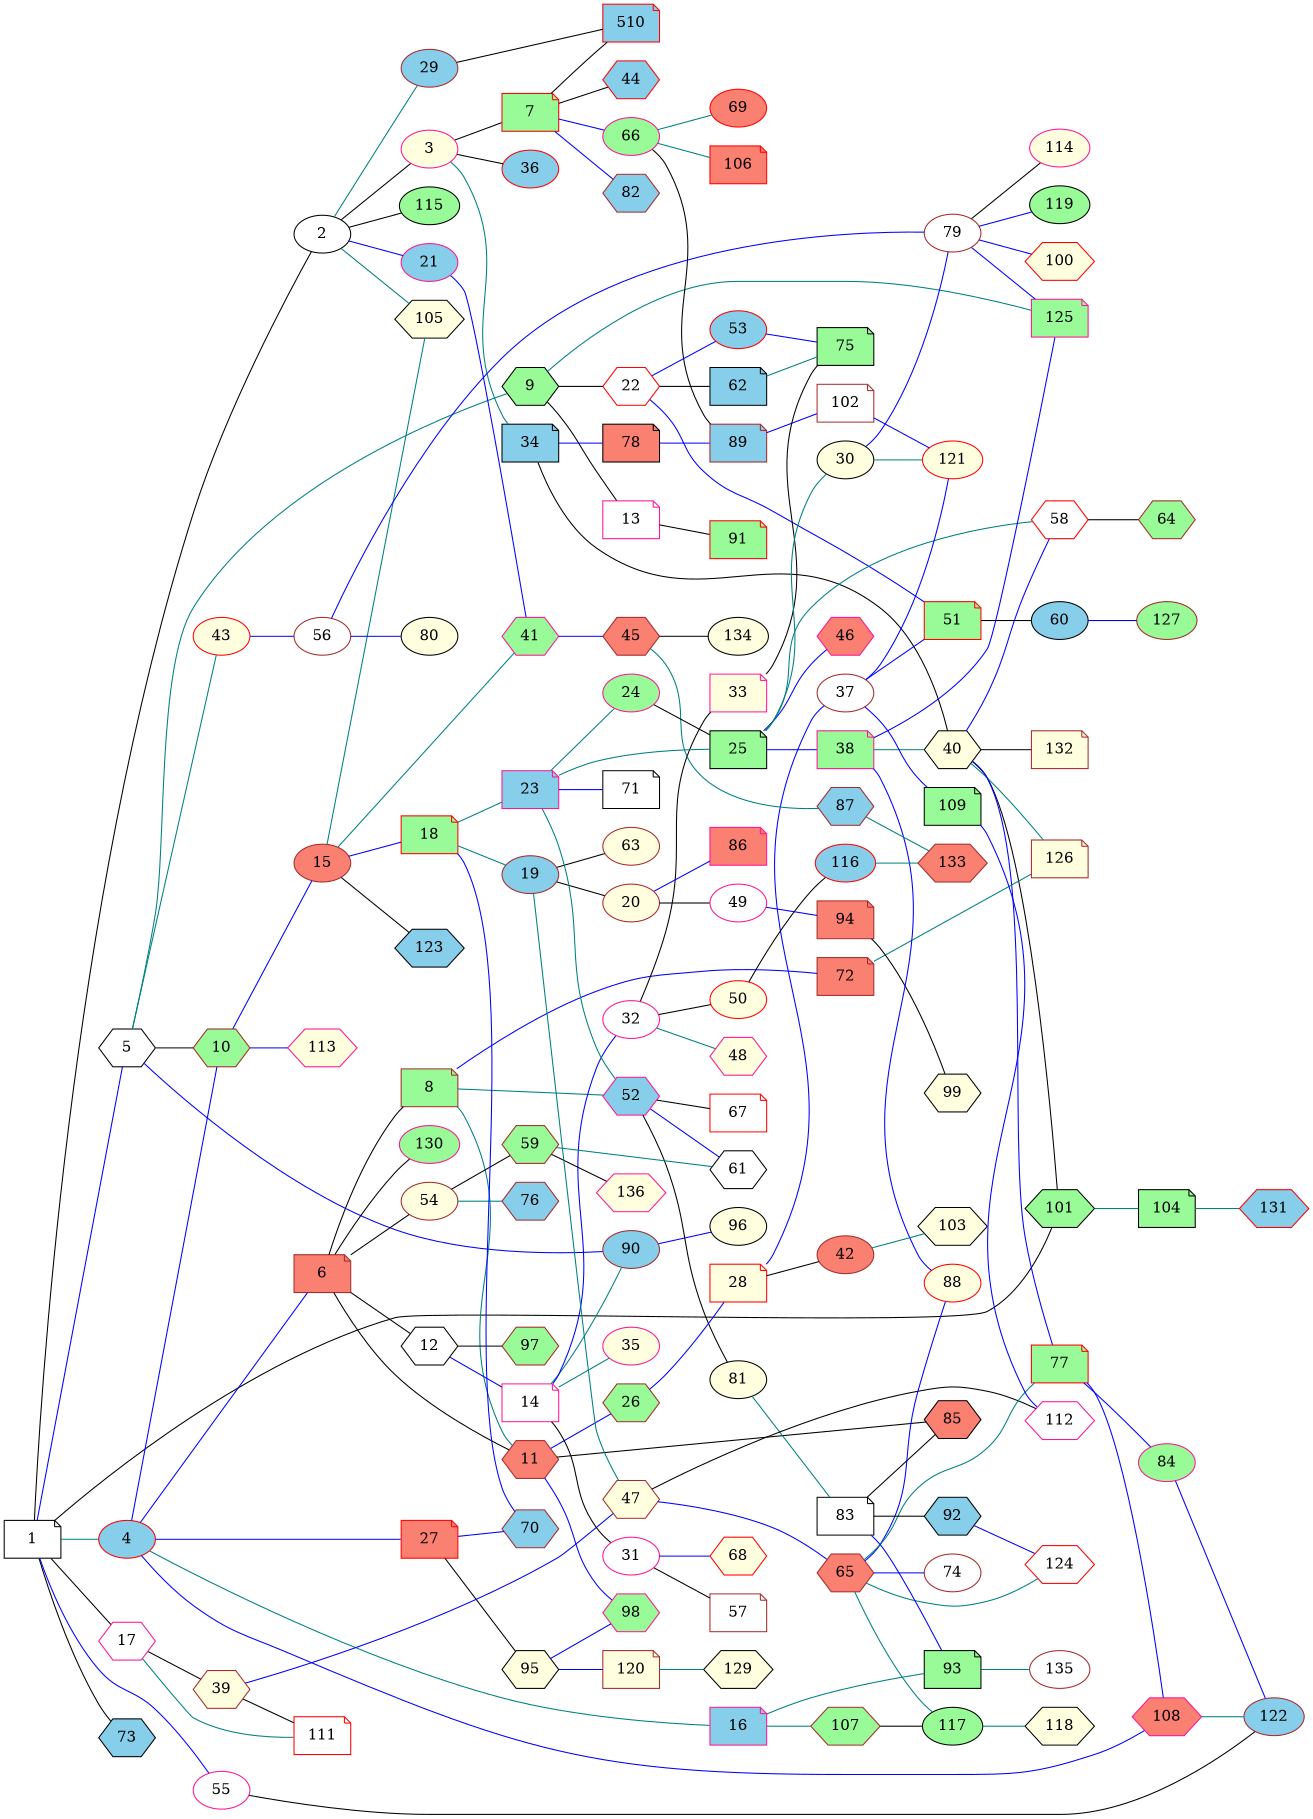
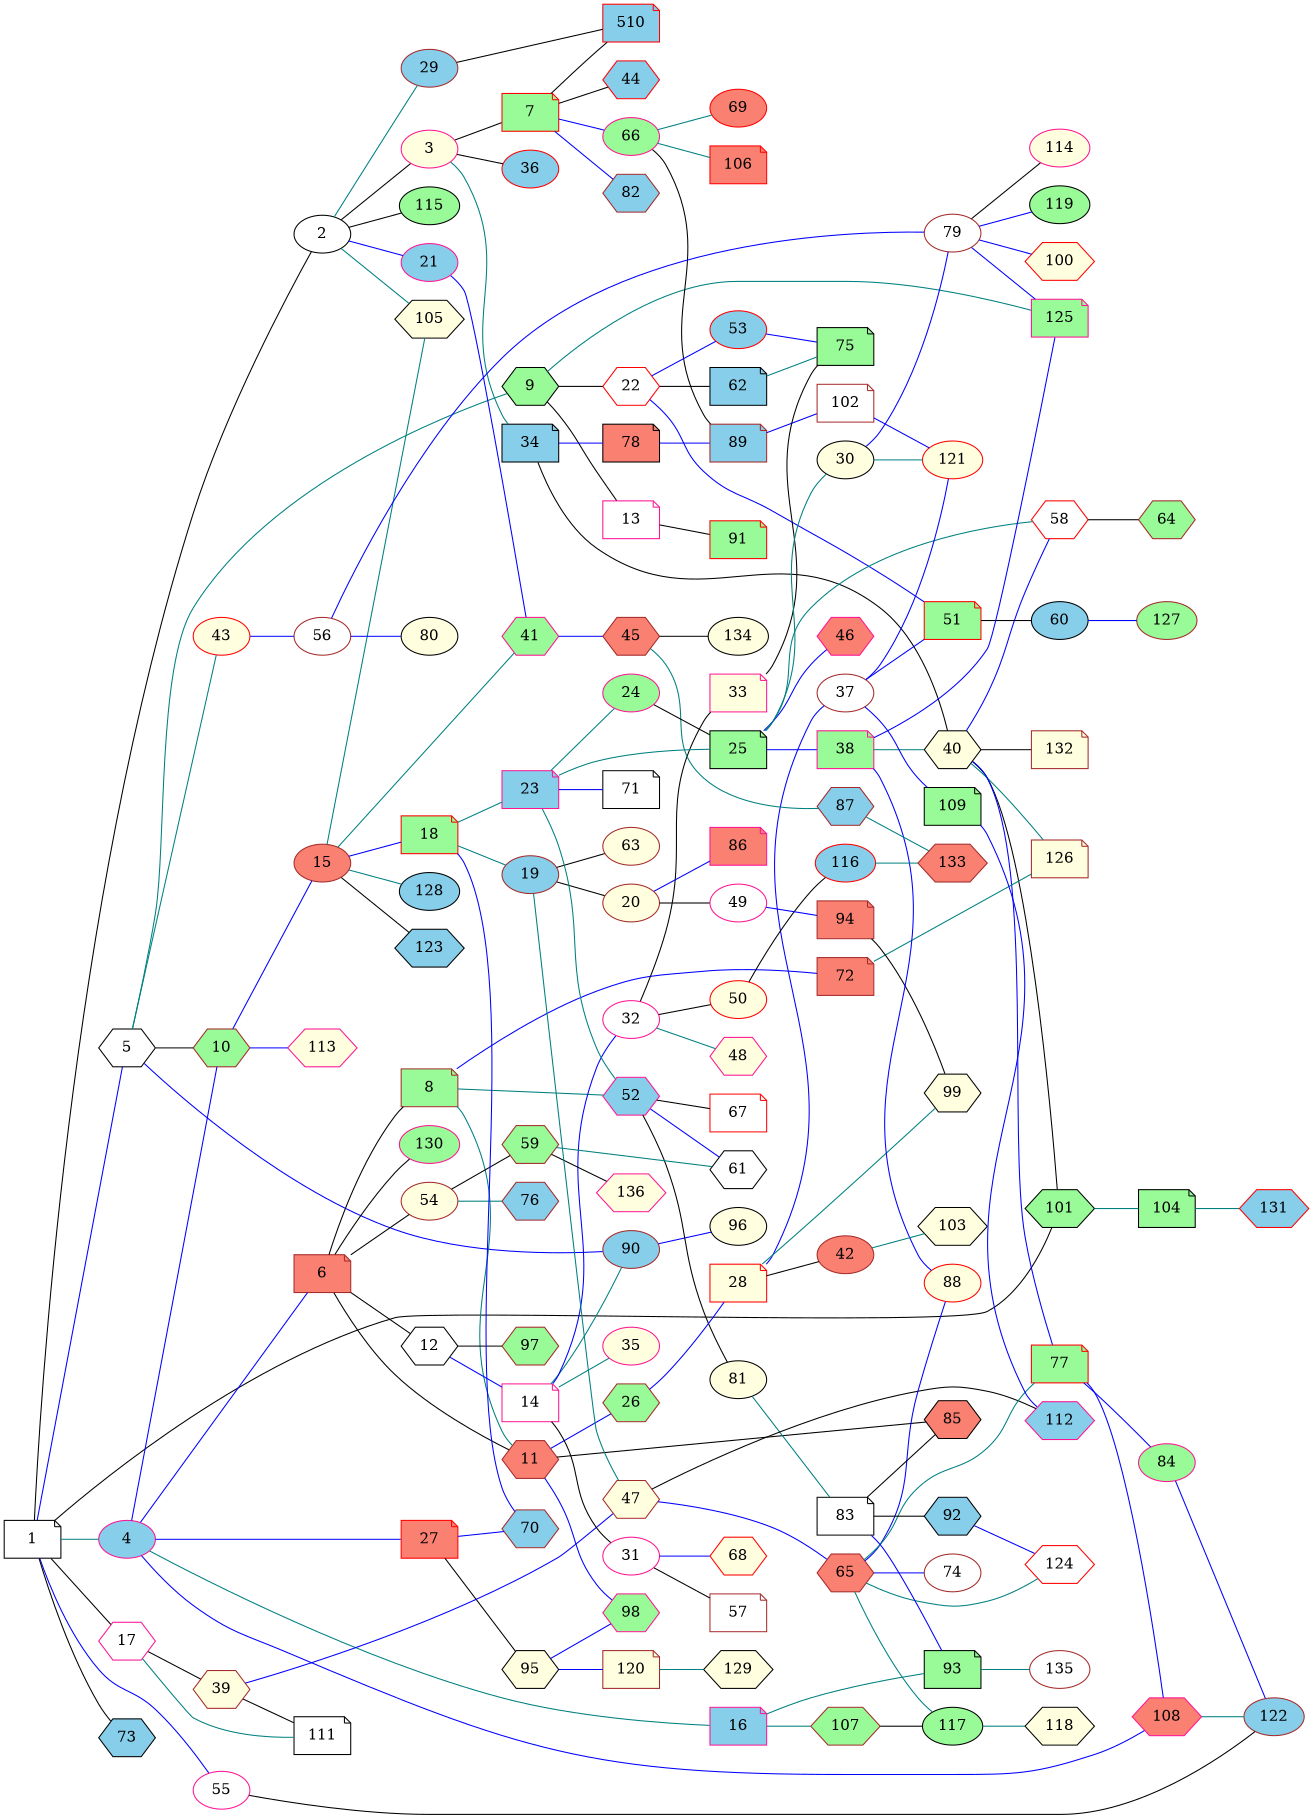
node "128": added
edge "99" -- "28": added
node "112": fillcolor white -> skyblue
node "4": color red -> deeppink
node "111": color red -> black
